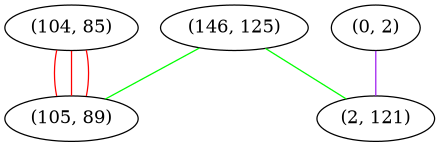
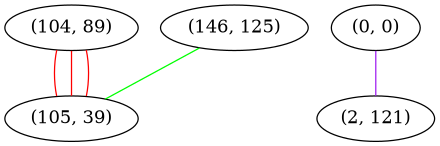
node "(104, 85)": label "(104, 85)" -> "(104, 89)"
node "(0, 2)": label "(0, 2)" -> "(0, 0)"
edge "(146, 125)" -- "(2, 121)": removed
node "(105, 89)": label "(105, 89)" -> "(105, 39)"
